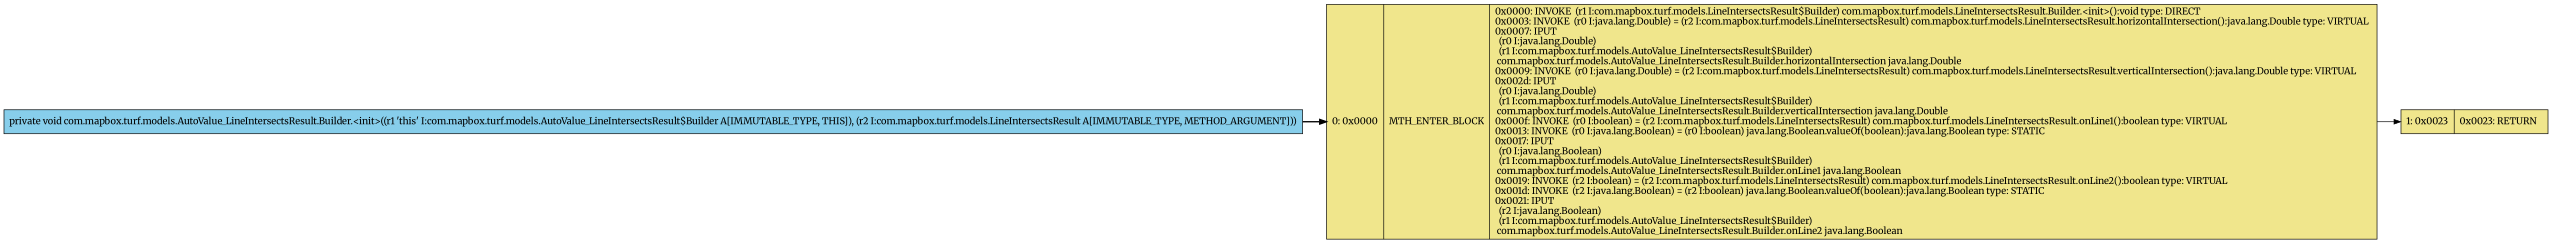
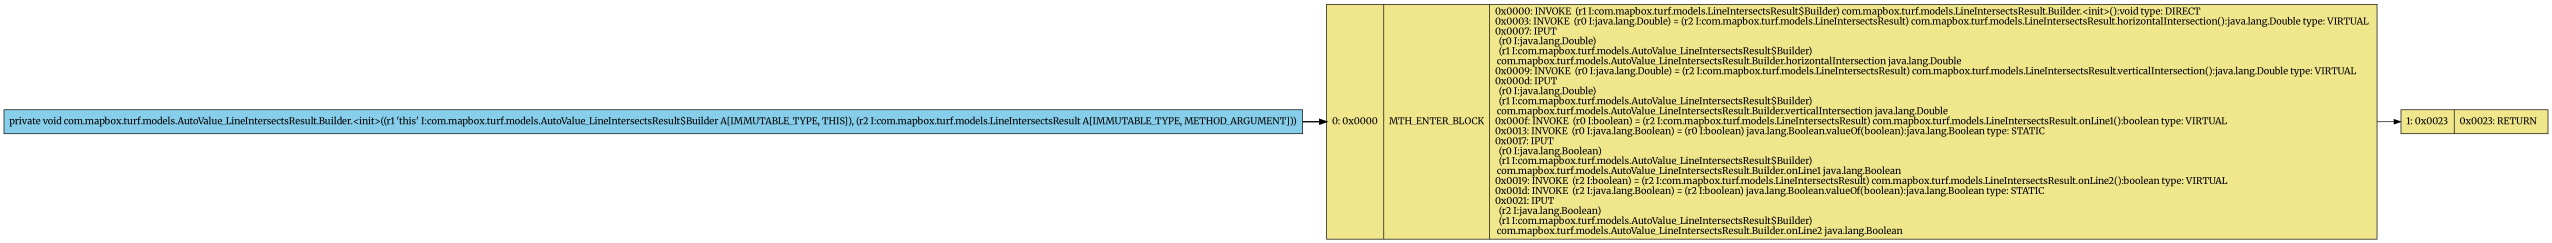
node "0: 0x0000": text "0x002d: IPUT" -> "0x000d: IPUT"
